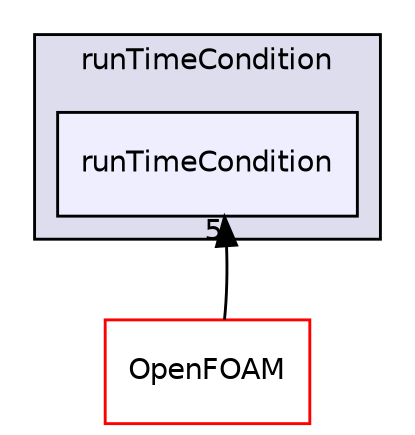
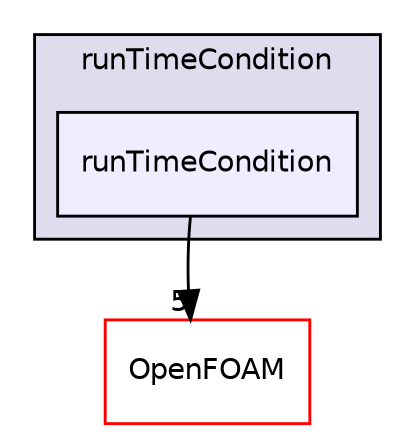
edge "OpenFOAM" -> "runTimeCondition": reversed
